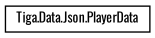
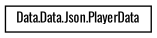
node "Tiga.Data.Json.PlayerData": label "Tiga.Data.Json.PlayerData" -> "Data.Data.Json.PlayerData"
